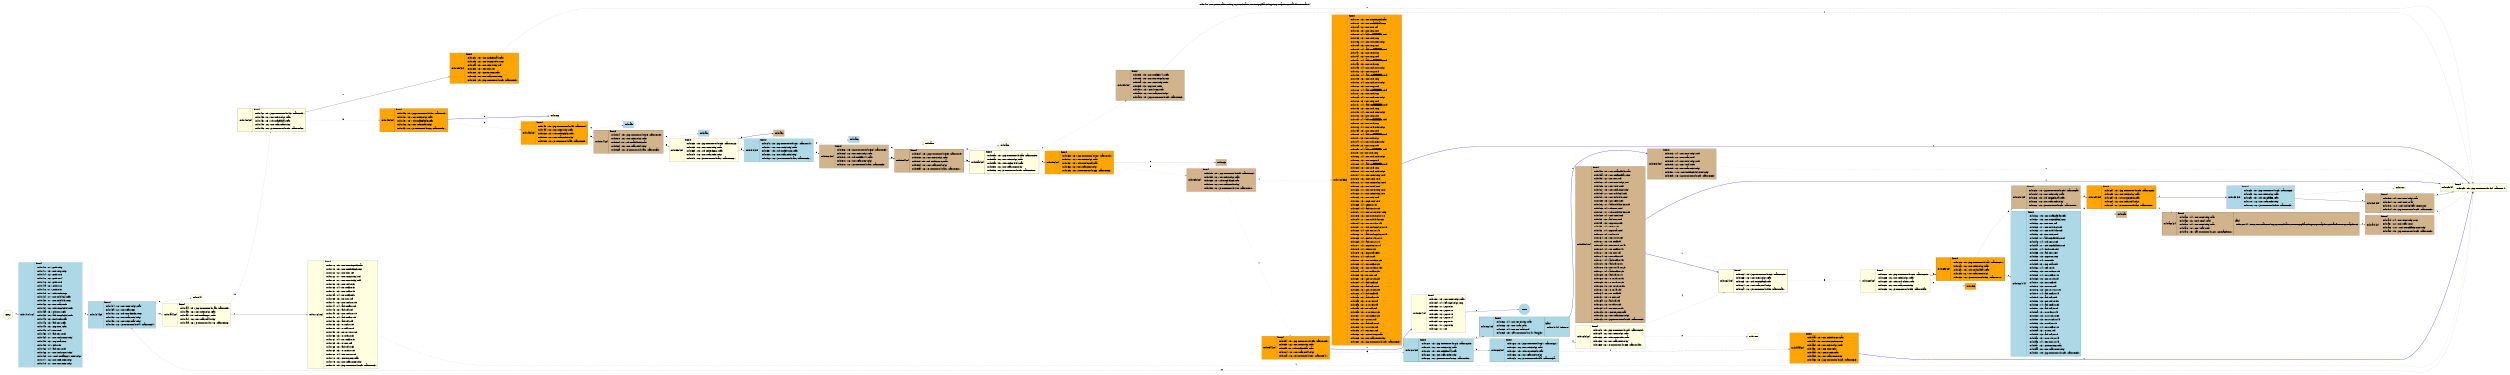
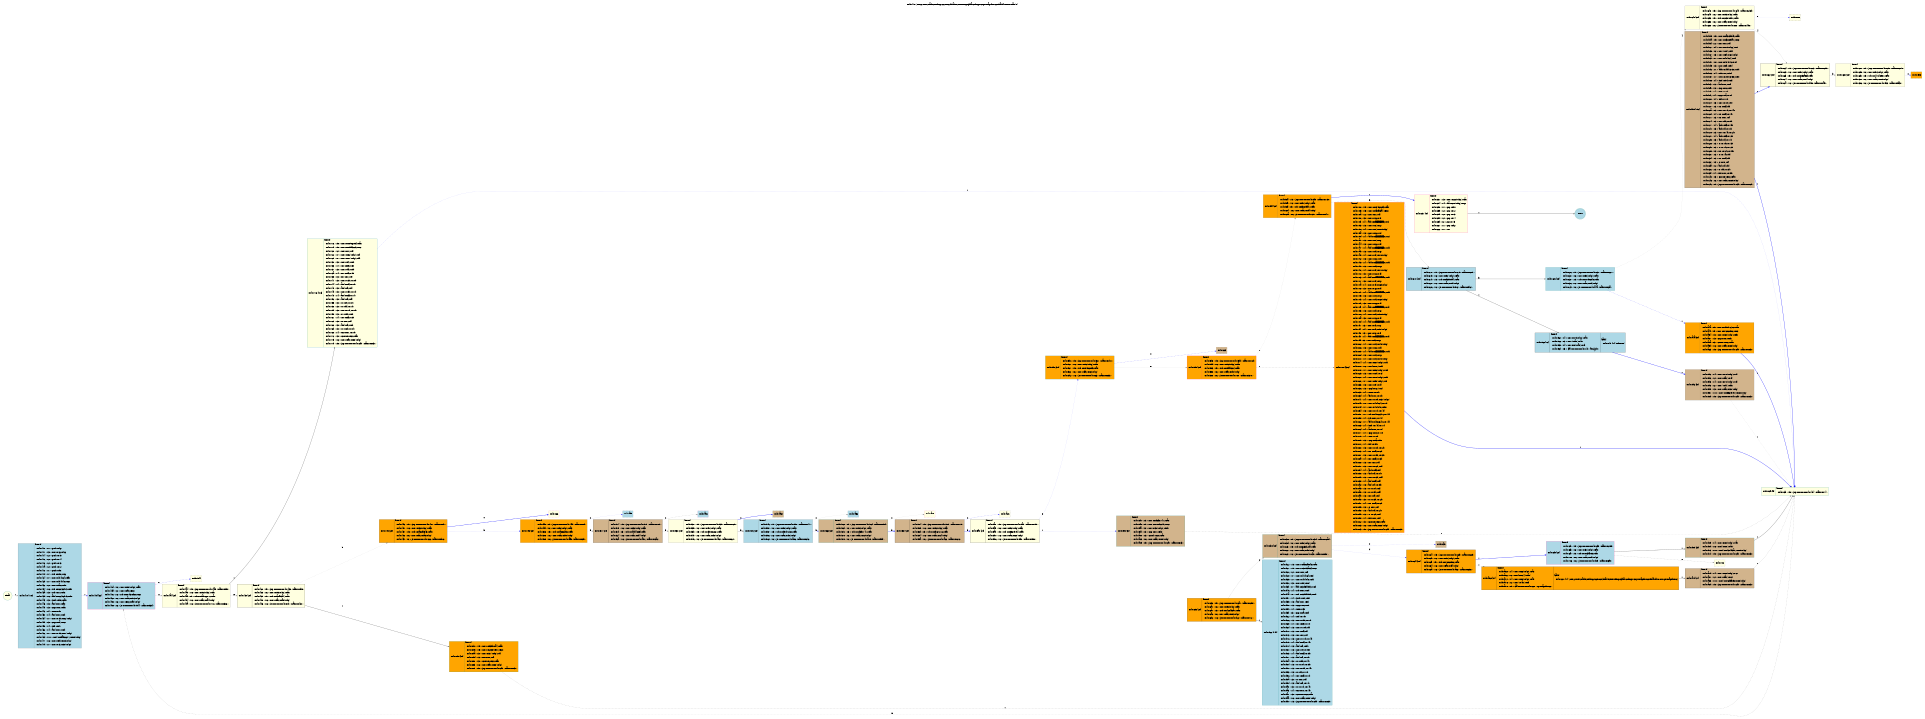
node "0x4015d8 [28]": fillcolor tan -> orange
node "0x401a68 [21]": fillcolor tan -> orange
node "0x401a7d [21]": color deeppink -> black
edge "0x401680 [28]" -> "0x40169c [28]": removed, label "3"
node "Entry": label "Entry" -> "Final"
